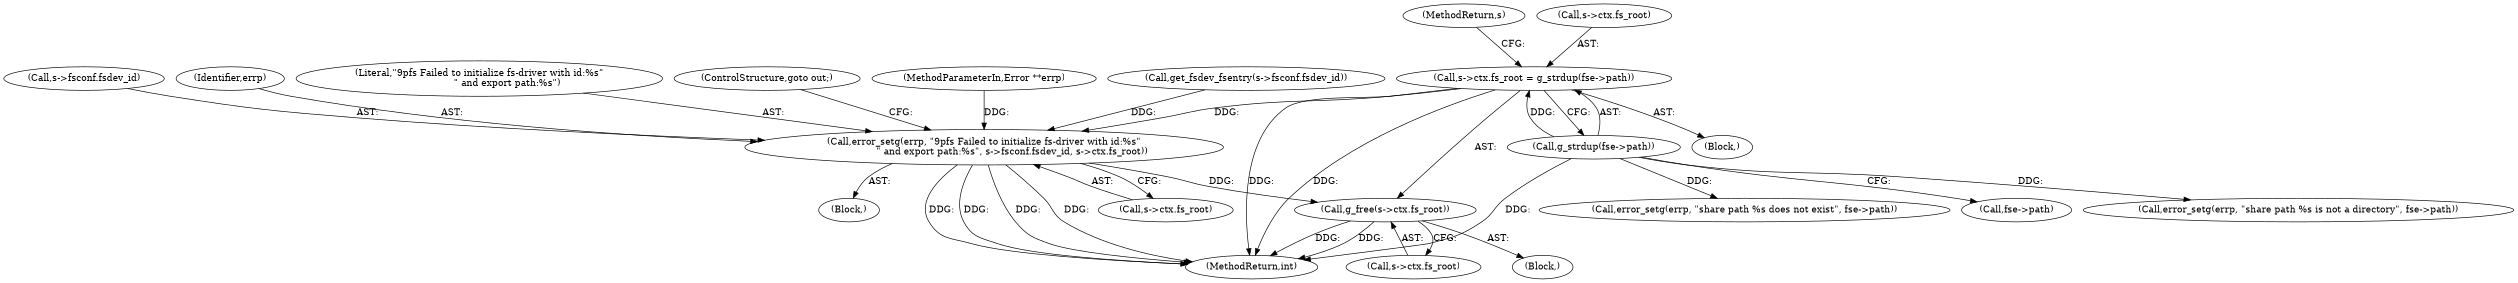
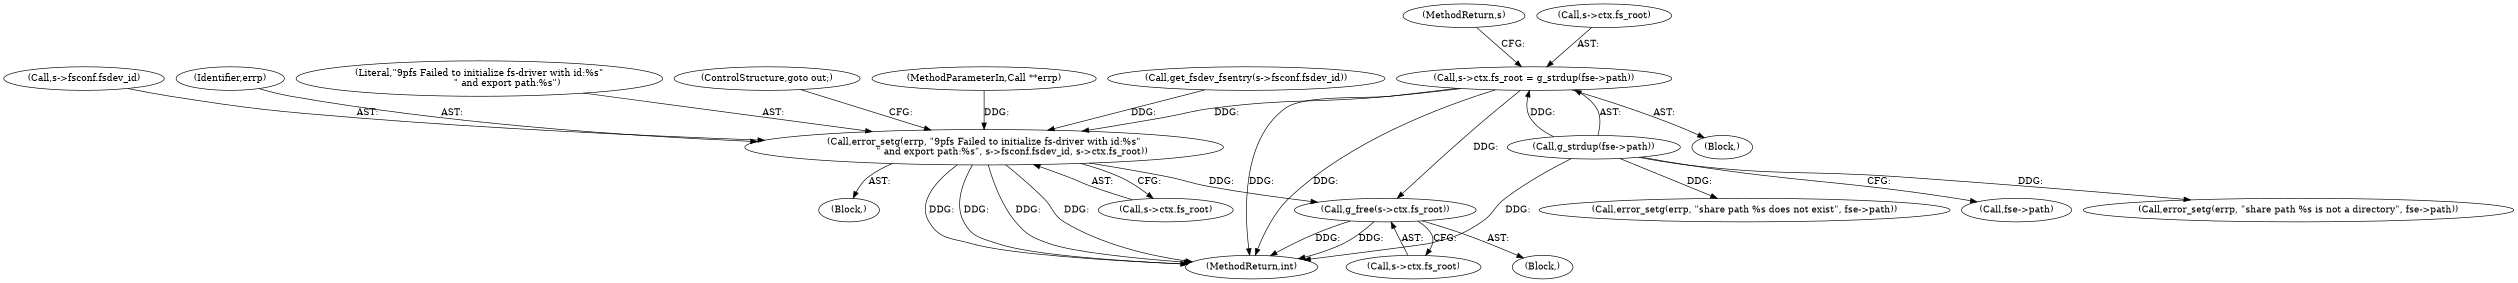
node "(MethodParameterIn,Error **errp)": label "(MethodParameterIn,Error **errp)" -> "(MethodParameterIn,Call **errp)"
edge "(Call,s->ctx.fs_root = g_strdup(fse->path))" -> "(Call,g_strdup(fse->path))": removed, label "CFG:"
edge "(Call,s->ctx.fs_root = g_strdup(fse->path))" -> "(Call,g_free(s->ctx.fs_root))": label "AST: " -> "DDG: "
